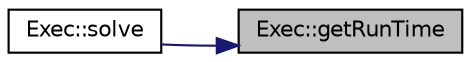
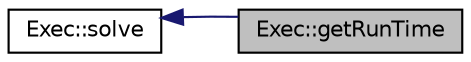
edge "Exec::solve" -> "Exec::getRunTime": reversed
